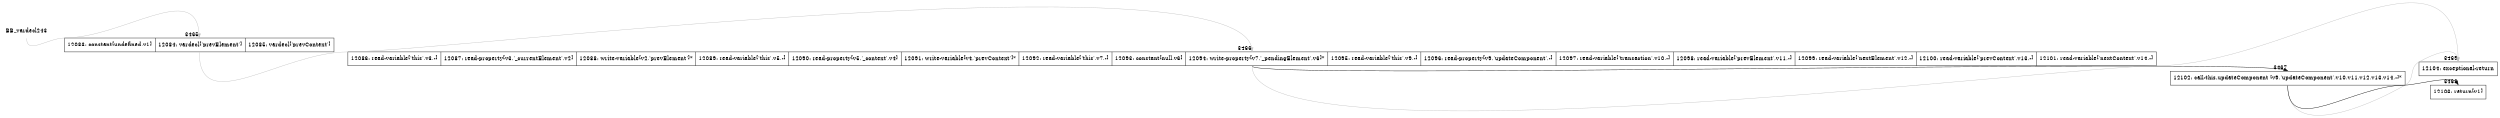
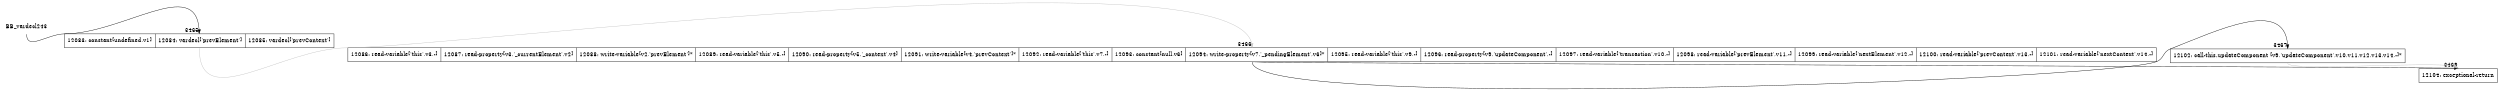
edge "BB_vardecl243" -> "12083: constant[undefined,v1]": color gray -> black
edge "12086: read-variable['this',v3,-]" -> "12104: exceptional-return": color gray -> black
node "12103: return[v1]": removed
